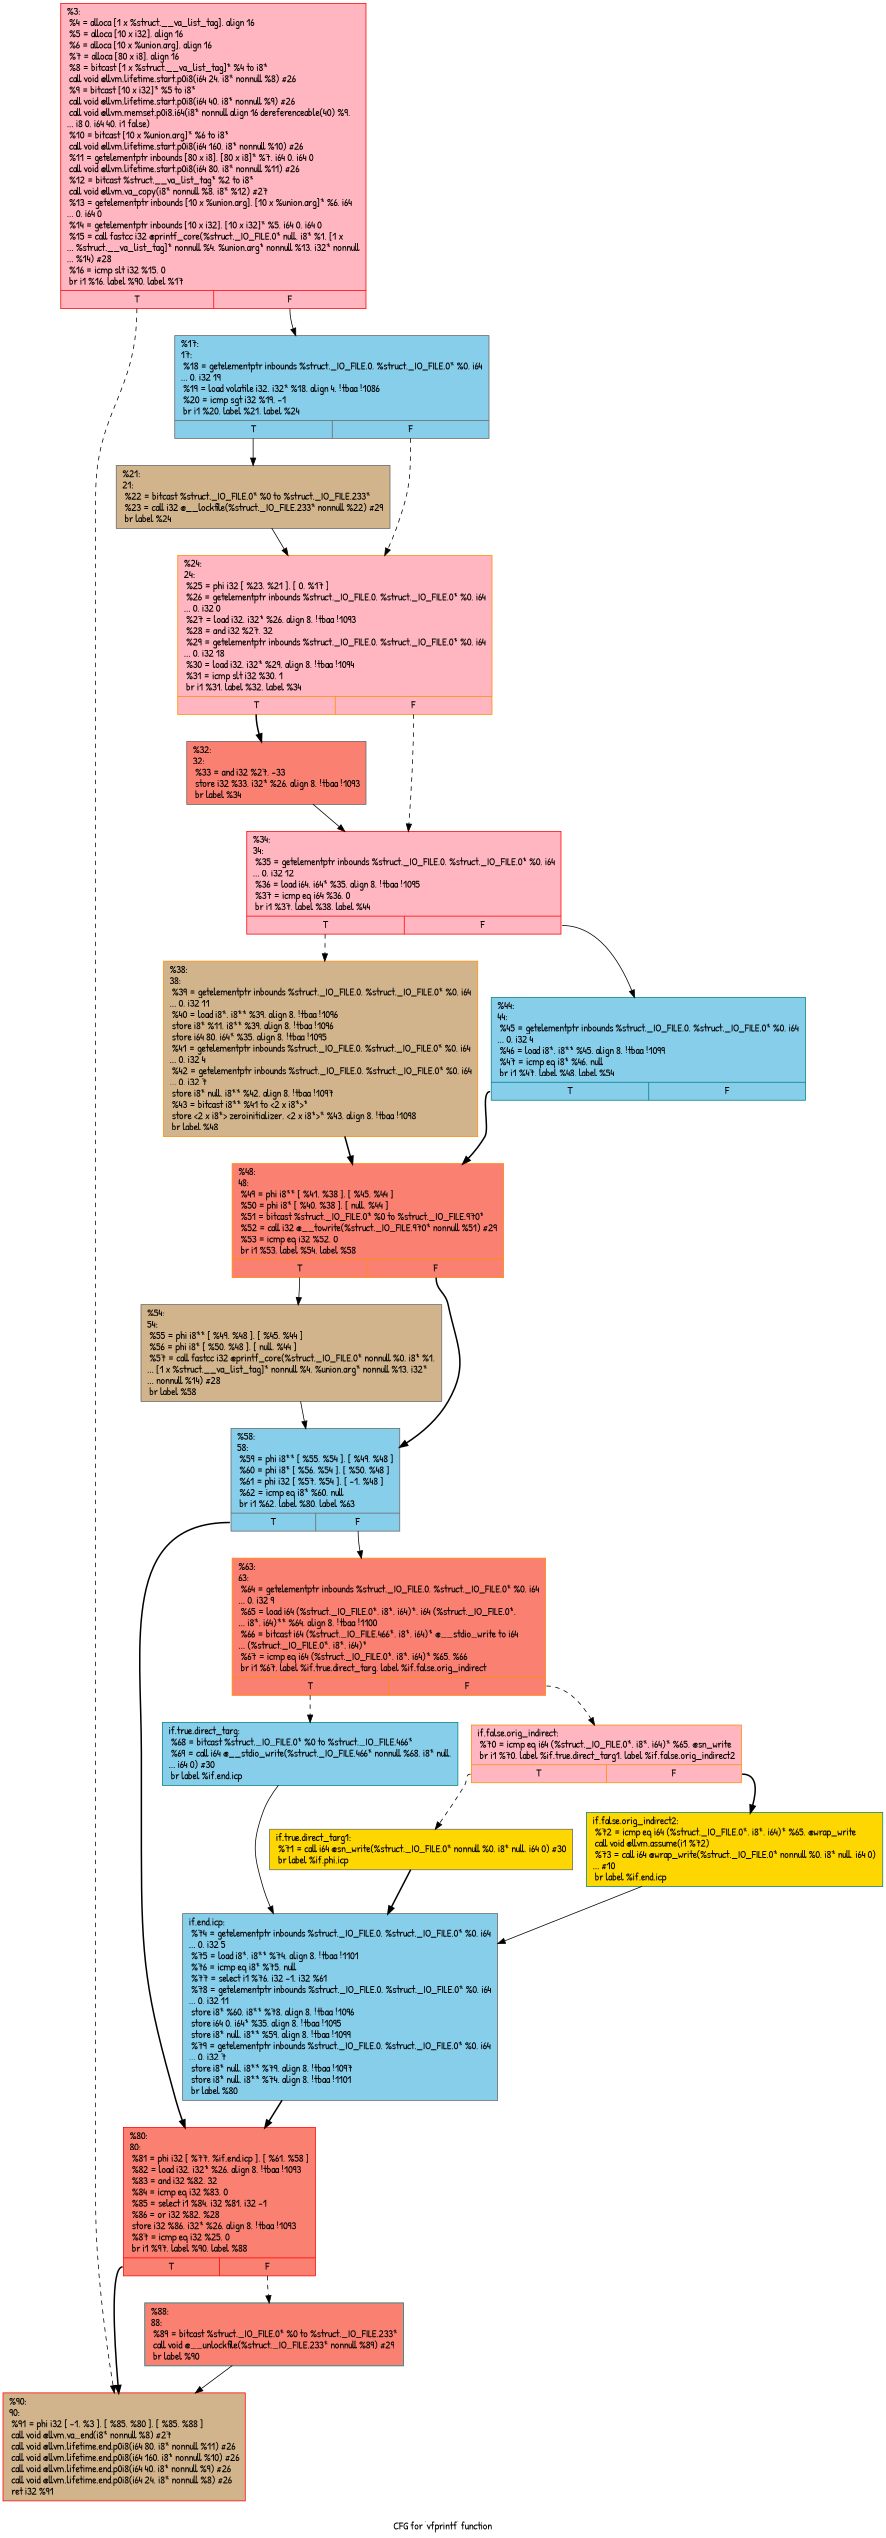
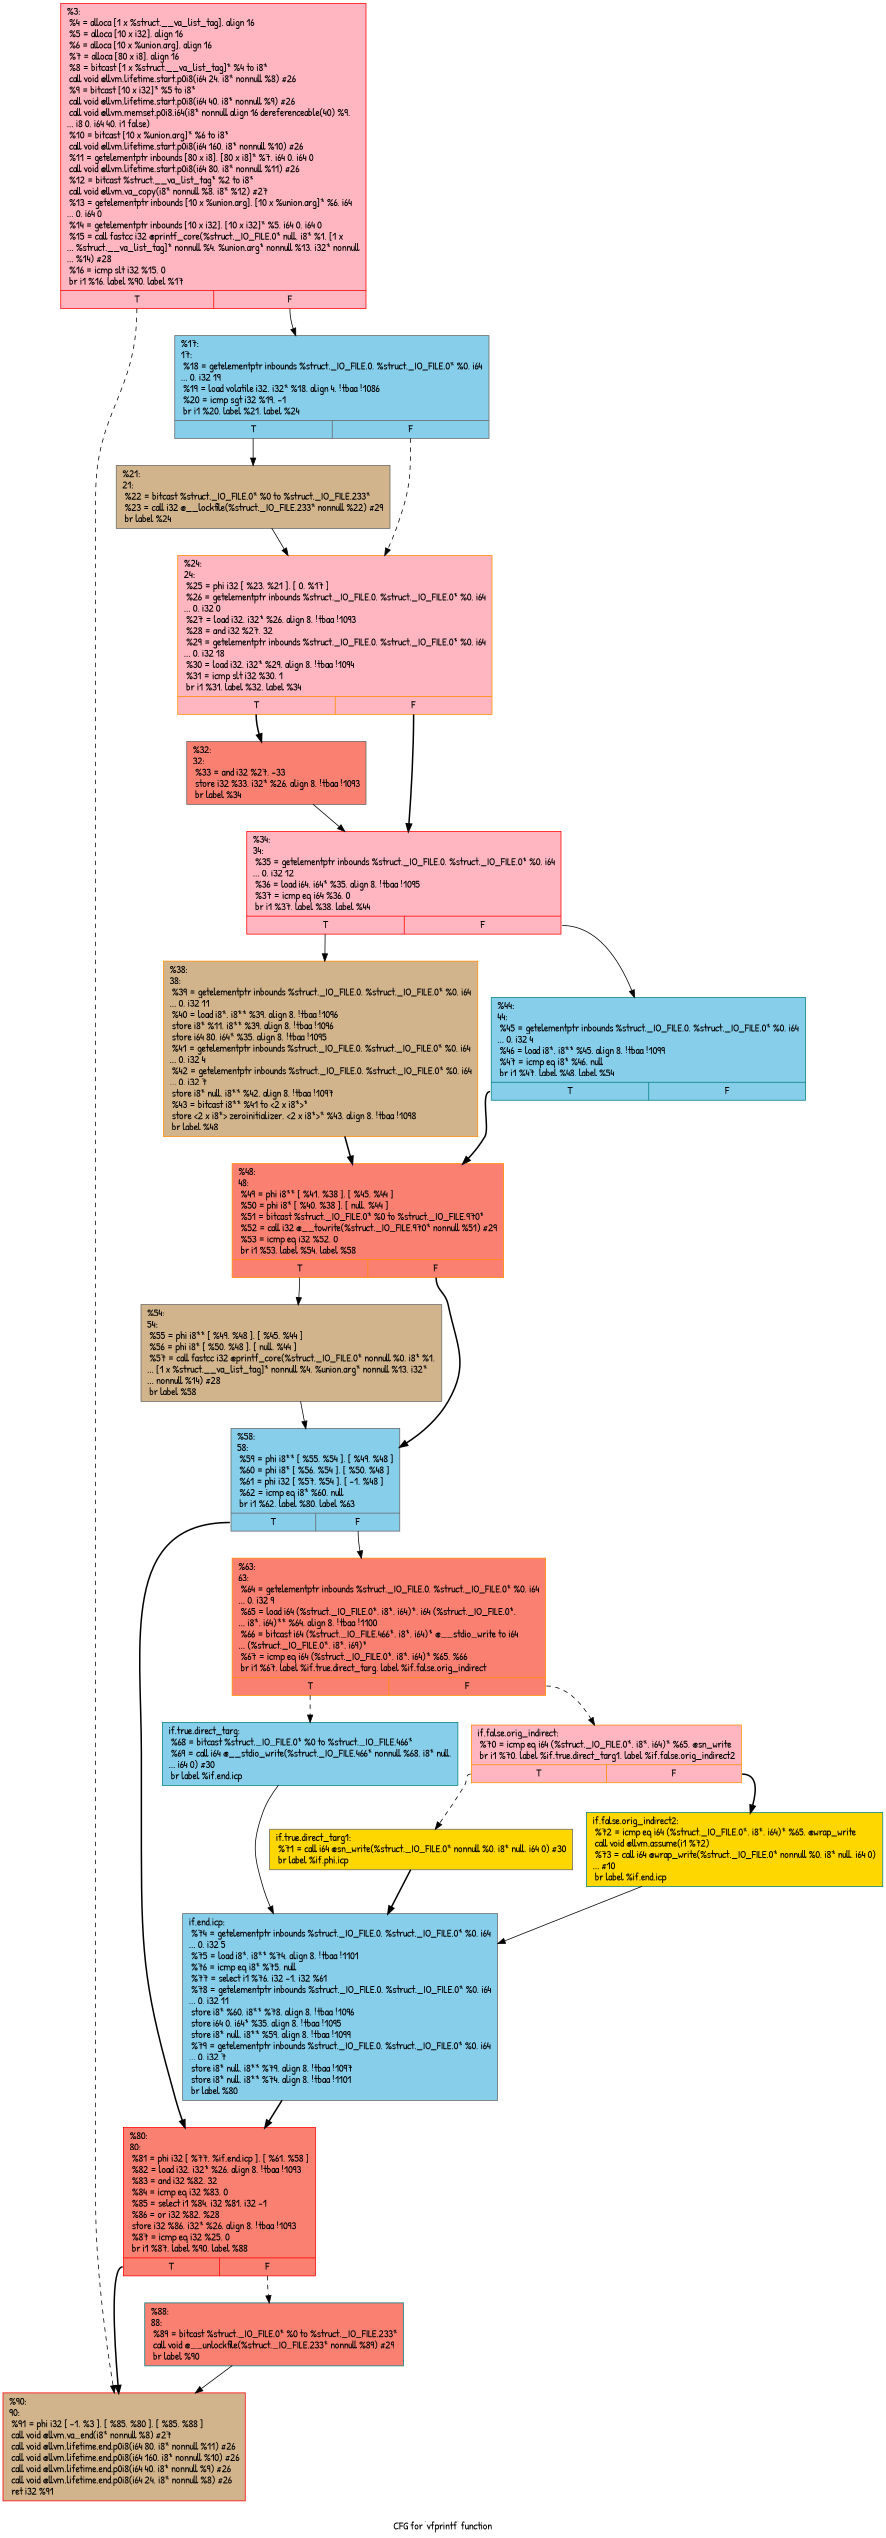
edge "%24:" -> "%34:": style dashed -> bold
edge "%34:" -> "%38:": style dashed -> solid
node "%63:": text "... (%struct._IO_FILE.0*, i8*, i64)*" -> "... (%struct._IO_FILE.0*, i8*, i69)*"
node "%80:": text "br i1 %97, label %90, label %88" -> "br i1 %87, label %90, label %88"
